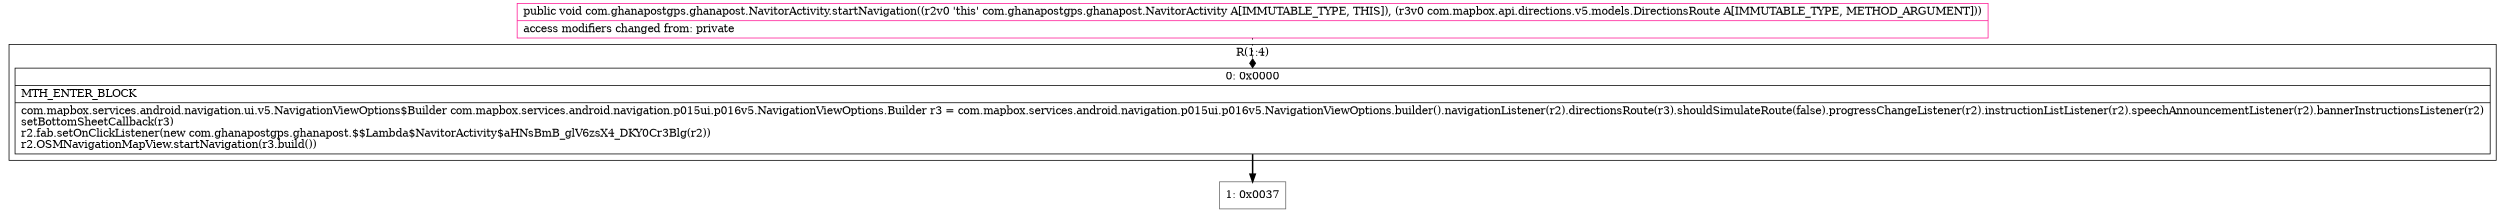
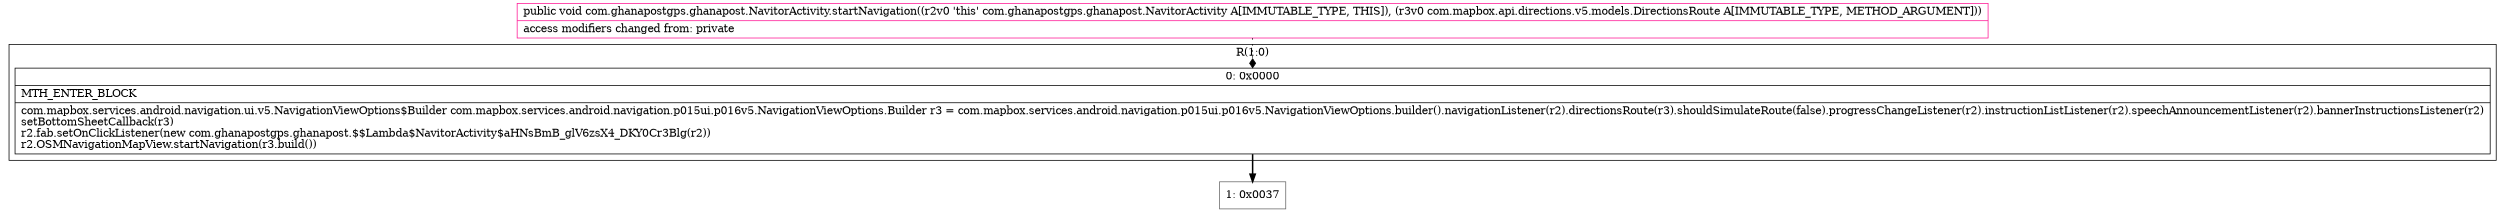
cluster "R(1:4)": label "R(1:4)" -> "R(1:0)"
